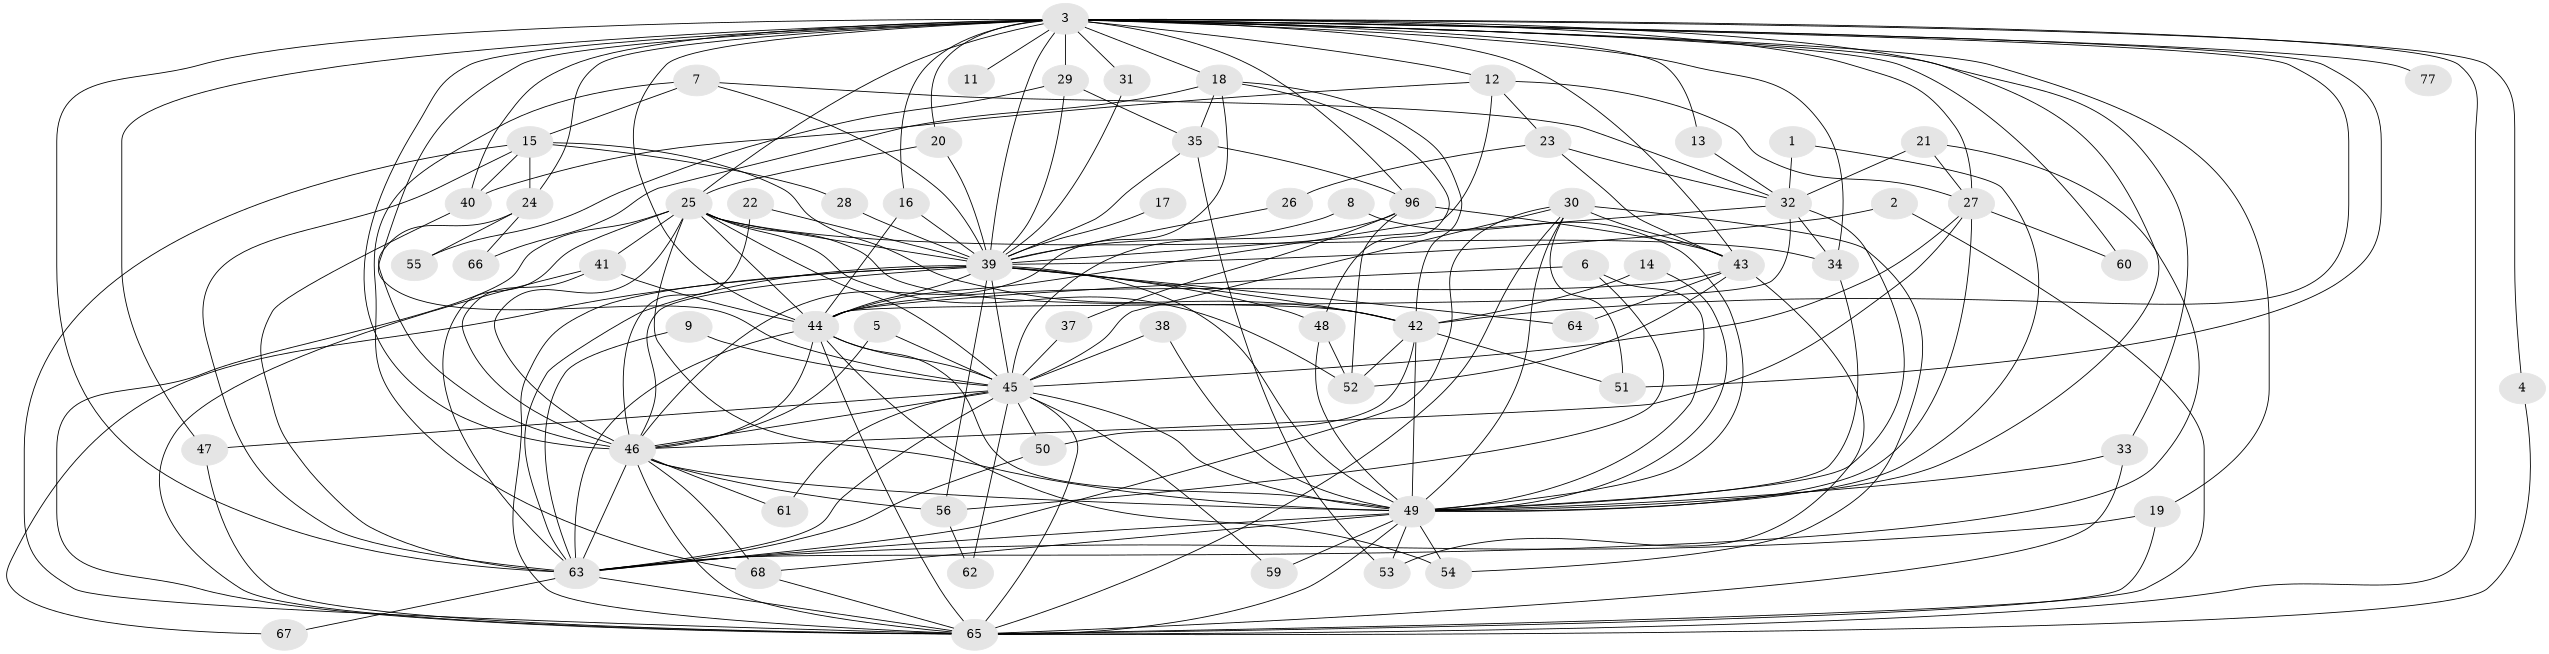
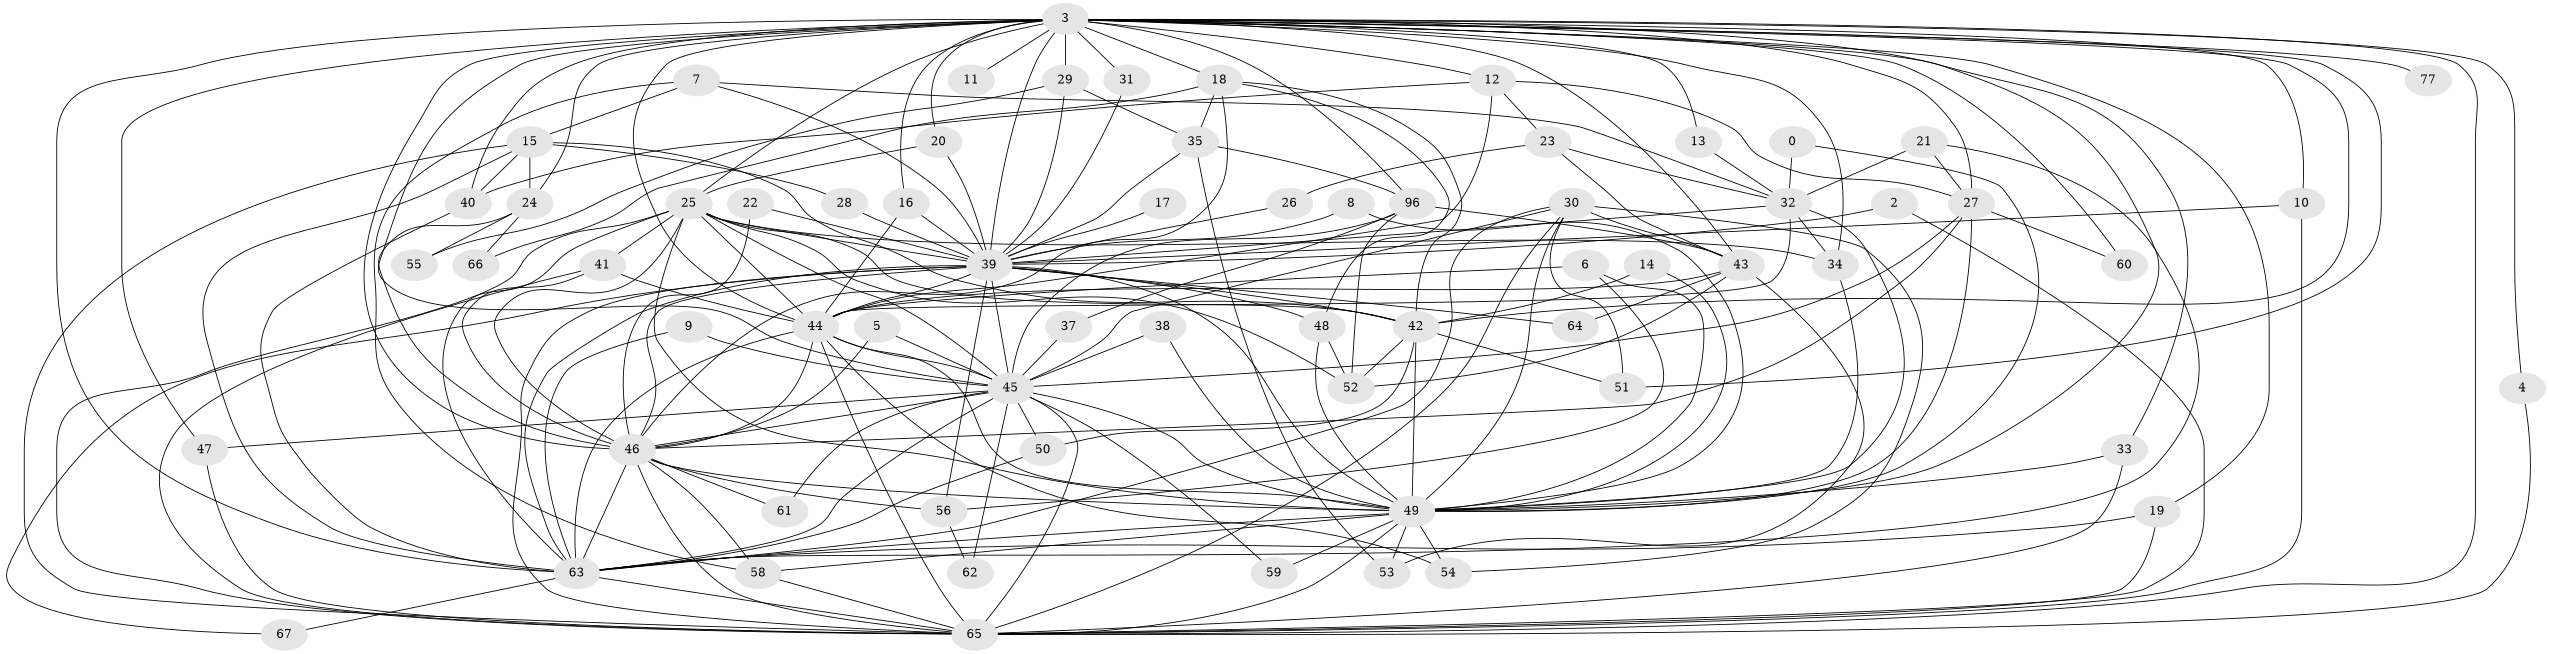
node "1": label "1" -> "0"
node "10": added
node "68": label "68" -> "58"
